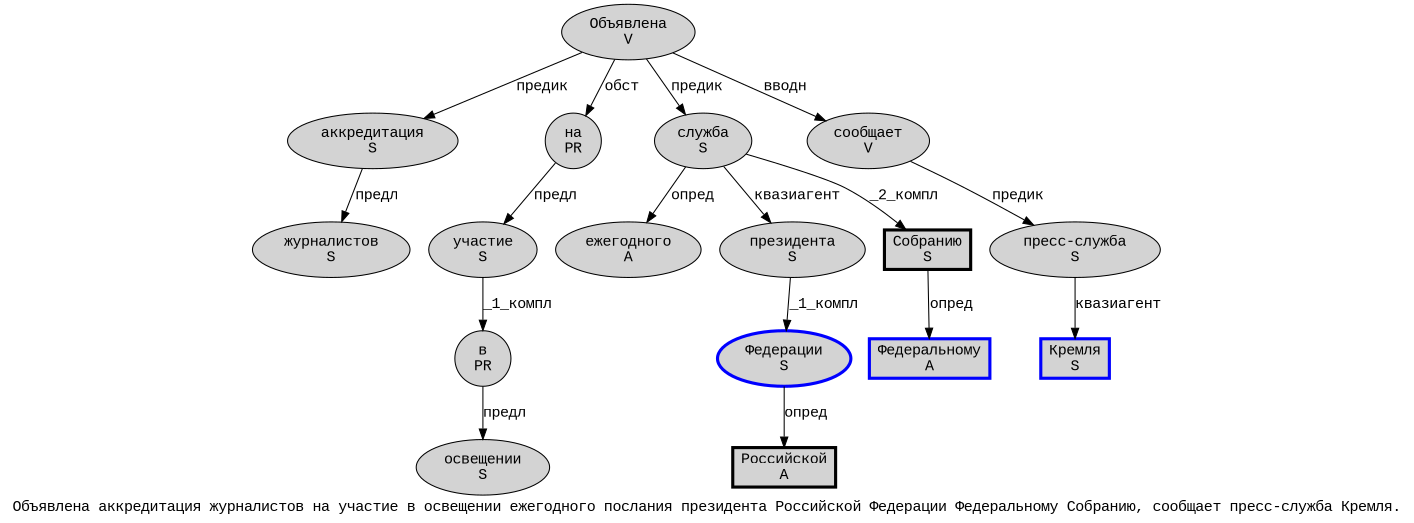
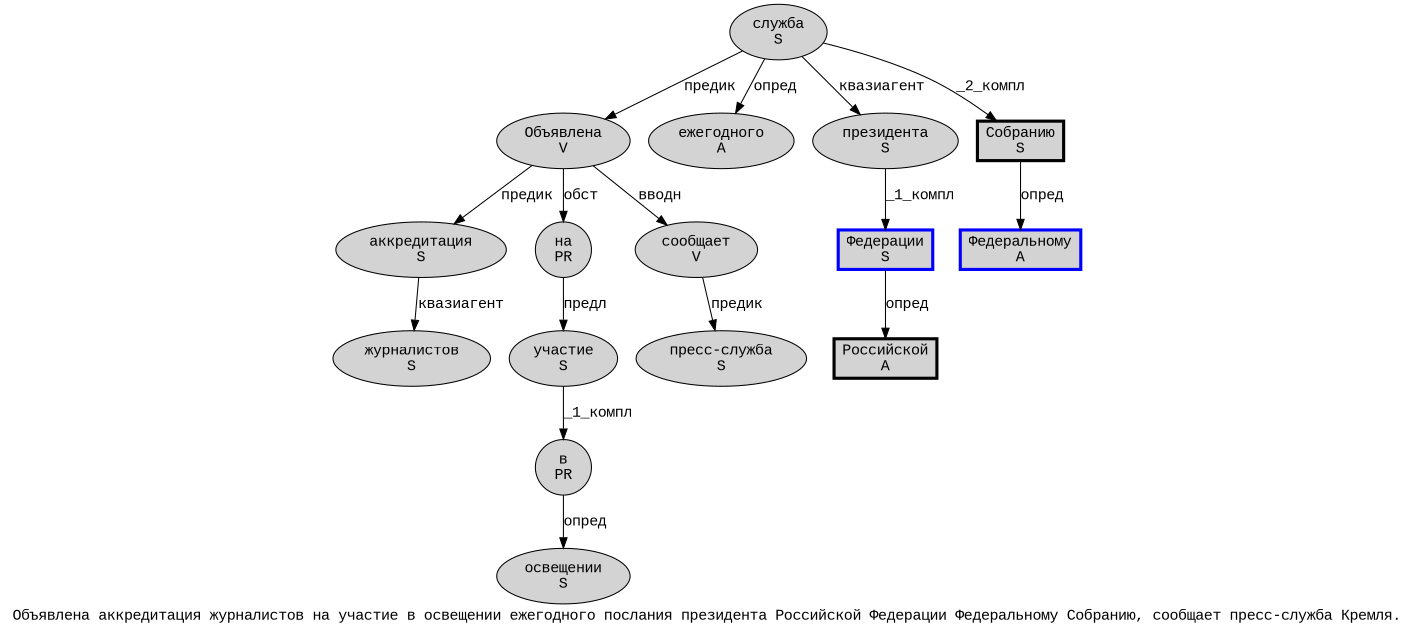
edge "Объявлена V" -> "служба S": reversed
edge "аккредитация S" -> "журналистов S": label "предл" -> "квазиагент"
node "Федерации S": shape ellipse -> box
node "Кремля S": removed
edge "в PR" -> "освещении S": label "предл" -> "опред"
